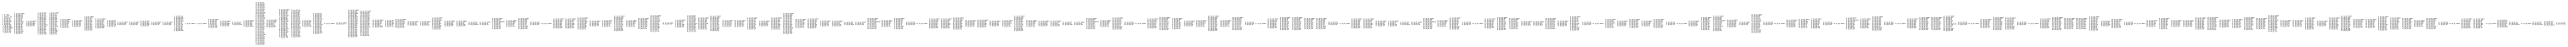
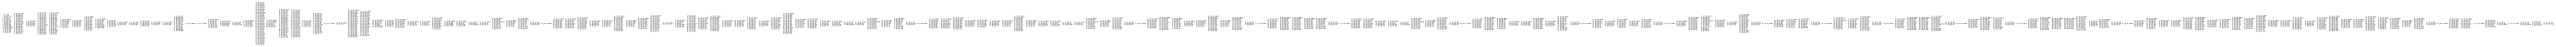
node "63d: [NO_SSA] JUMPDEST 63e: [NO_SSA] POP 63f: [NO_SSA] JUMP": removed
